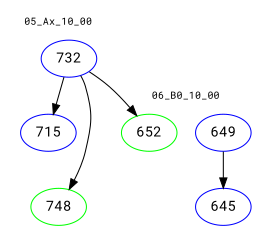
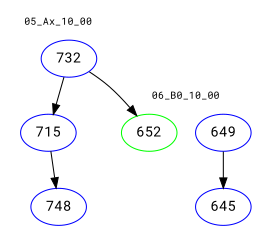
edge "732" -> "748": now "715" -> "748"
node "748": color green -> blue
